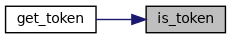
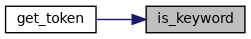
node "is_token": label "is_token" -> "is_keyword"
